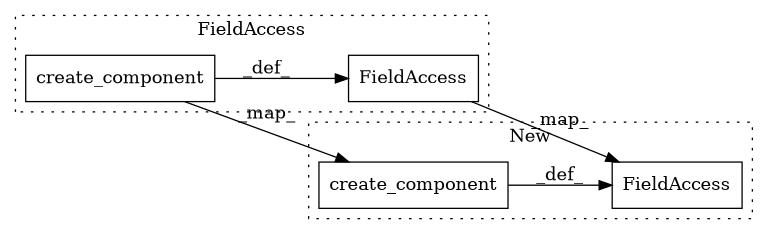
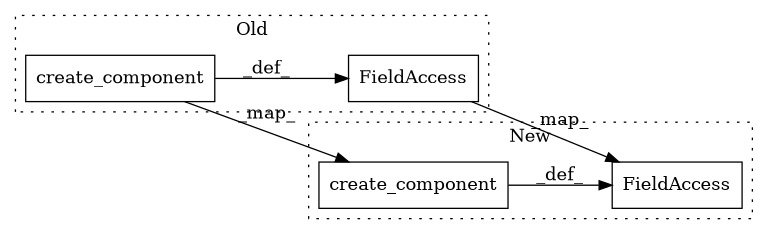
cluster "FieldAccess": label "FieldAccess" -> "Old"
